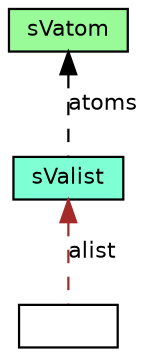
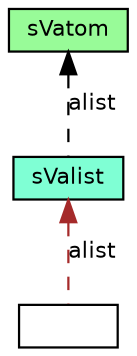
edge "sValist" -> "sVatom": label "atoms" -> "alist"
